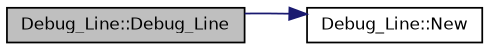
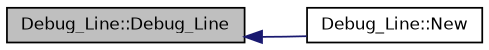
edge "Debug_Line::Debug_Line" -> "Debug_Line::New": reversed
